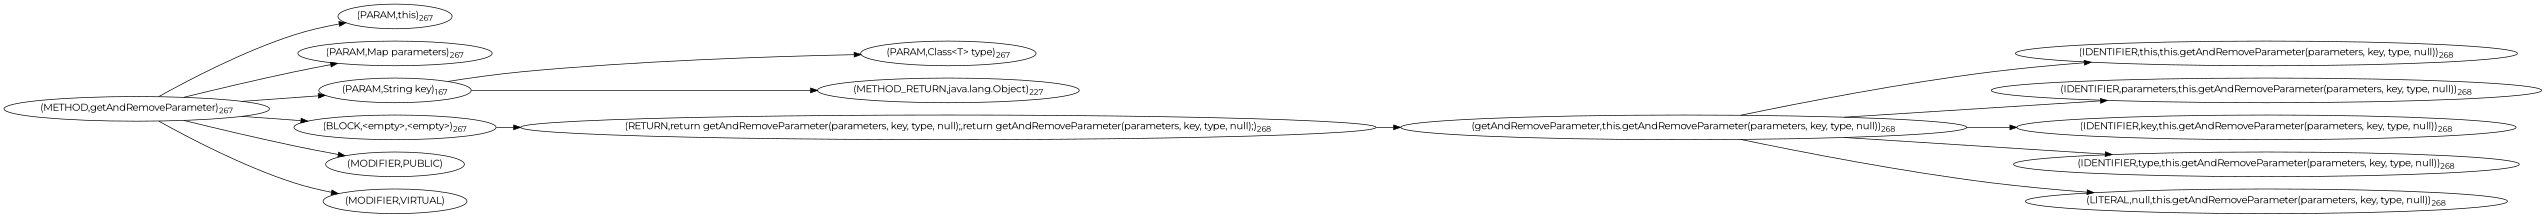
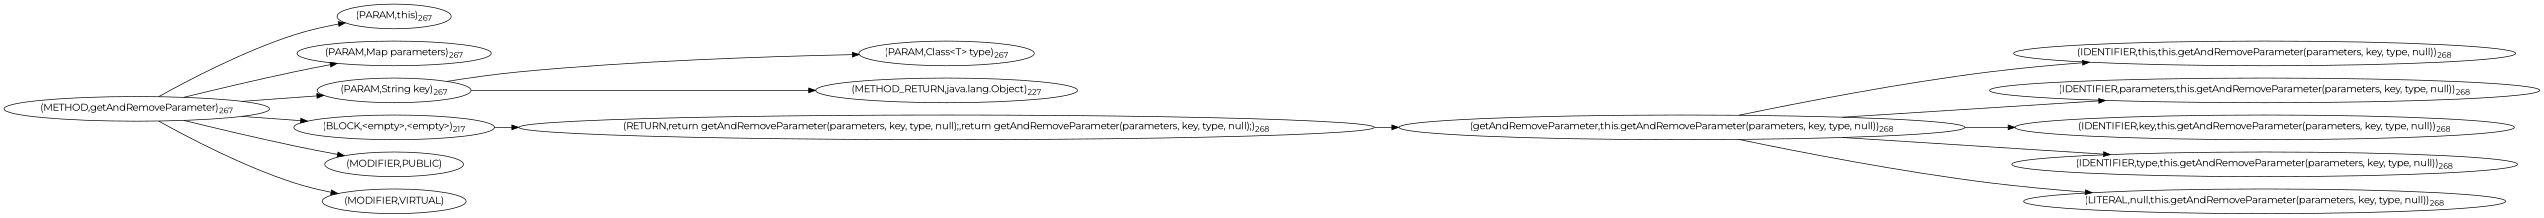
node "(PARAM,String key)": text "167" -> "267"
node "(BLOCK,<empty>,<empty>)": text "267" -> "217"
